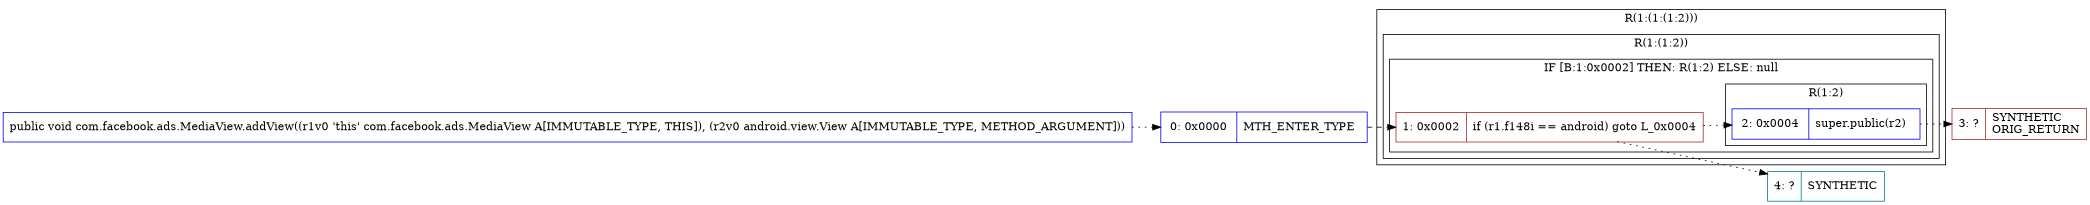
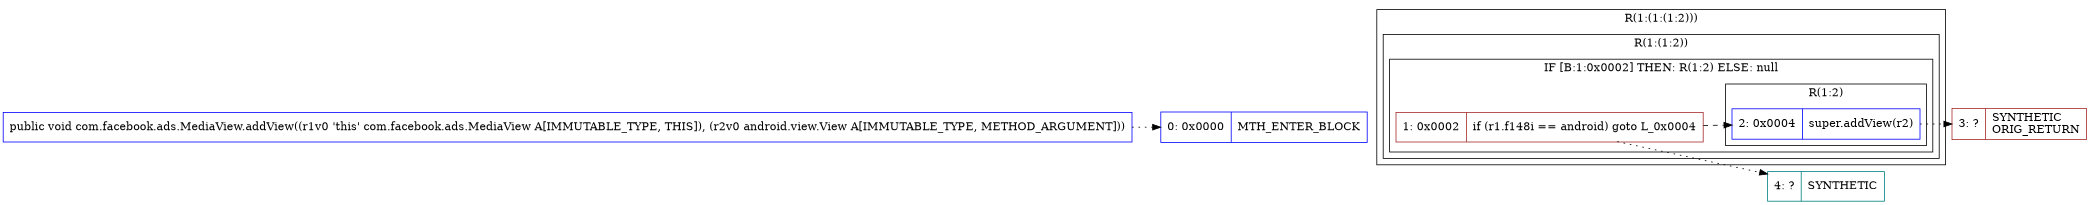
node "2: 0x0004": text "super.public(r2)" -> "super.addView(r2)"
edge "1: 0x0002" -> "2: 0x0004": style dotted -> dashed
node "0: 0x0000": text "MTH_ENTER_TYPE" -> "MTH_ENTER_BLOCK"
edge "0: 0x0000" -> "1: 0x0002": removed
